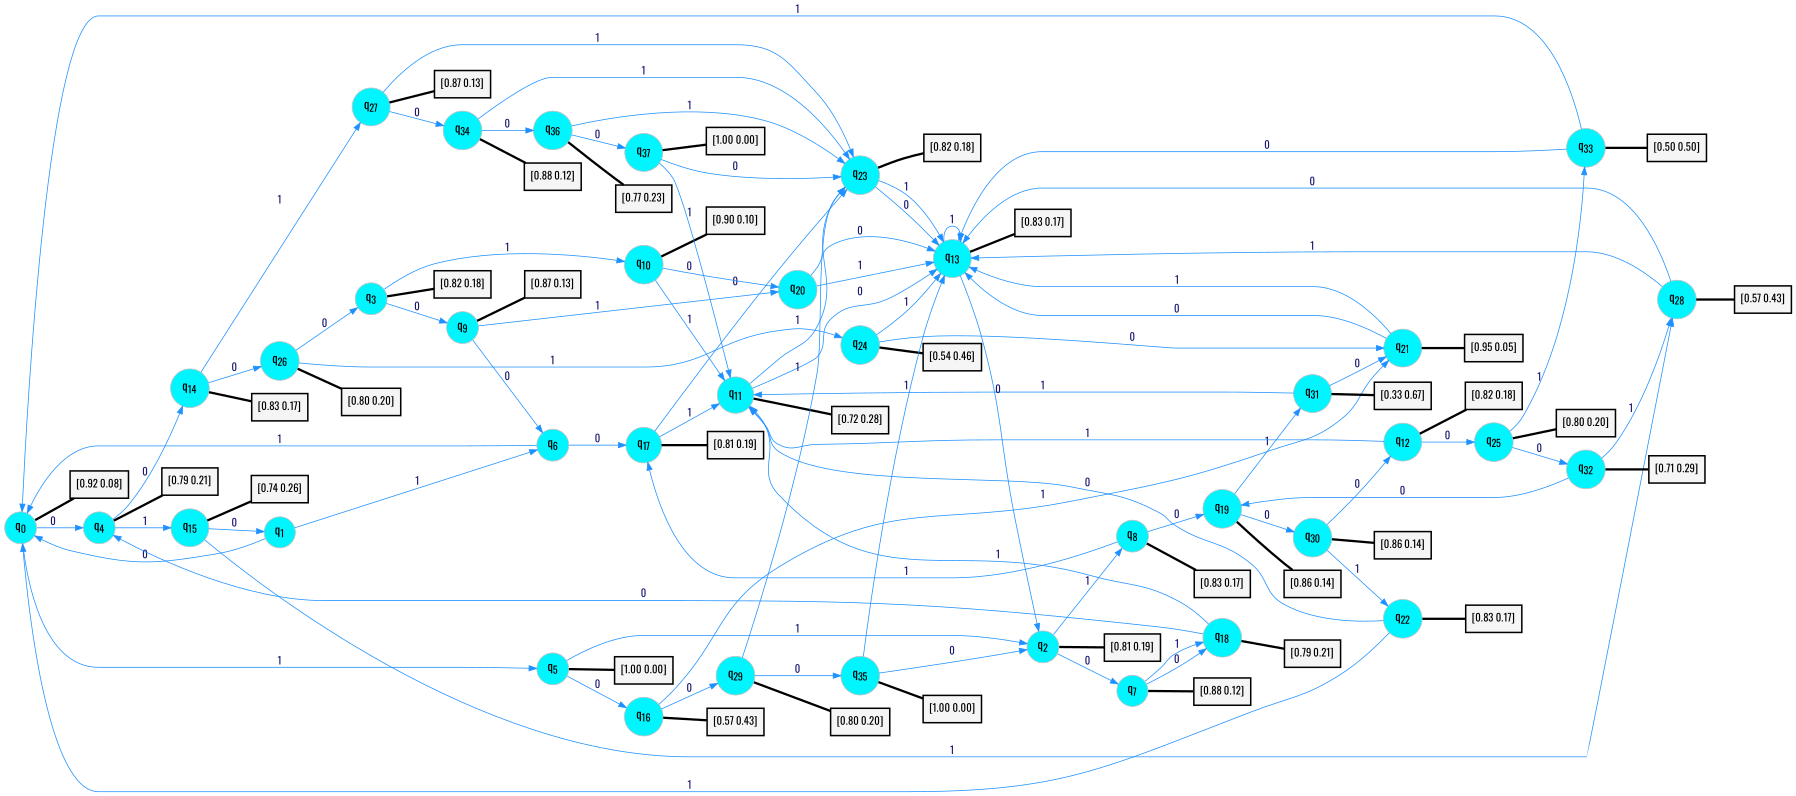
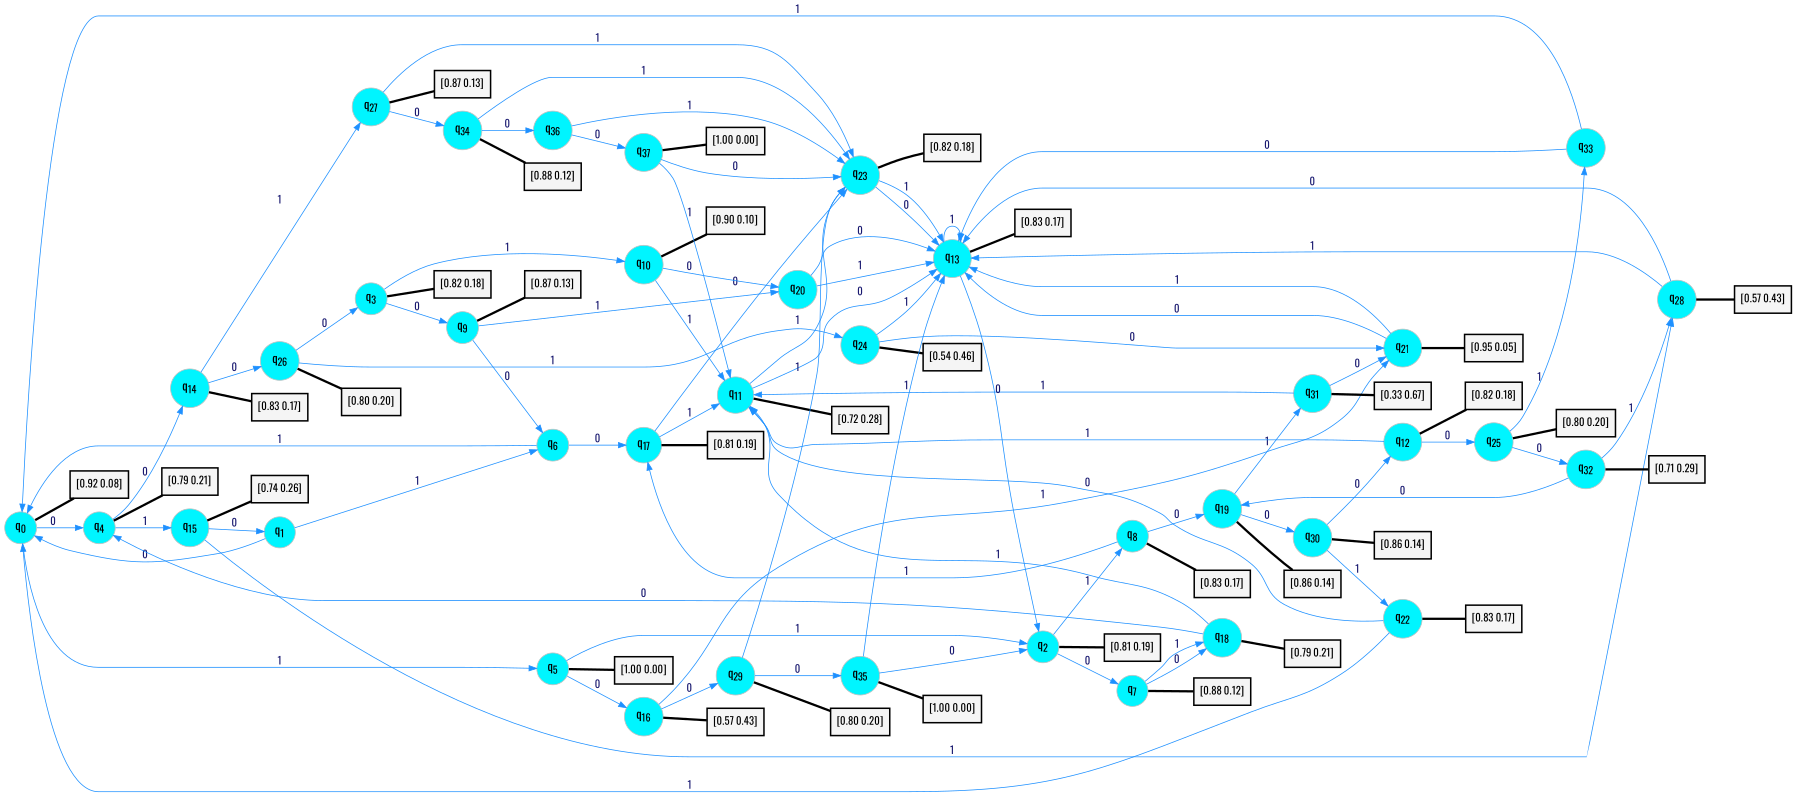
node "[0.50 0.50]": removed
node "[0.77 0.23]": removed
